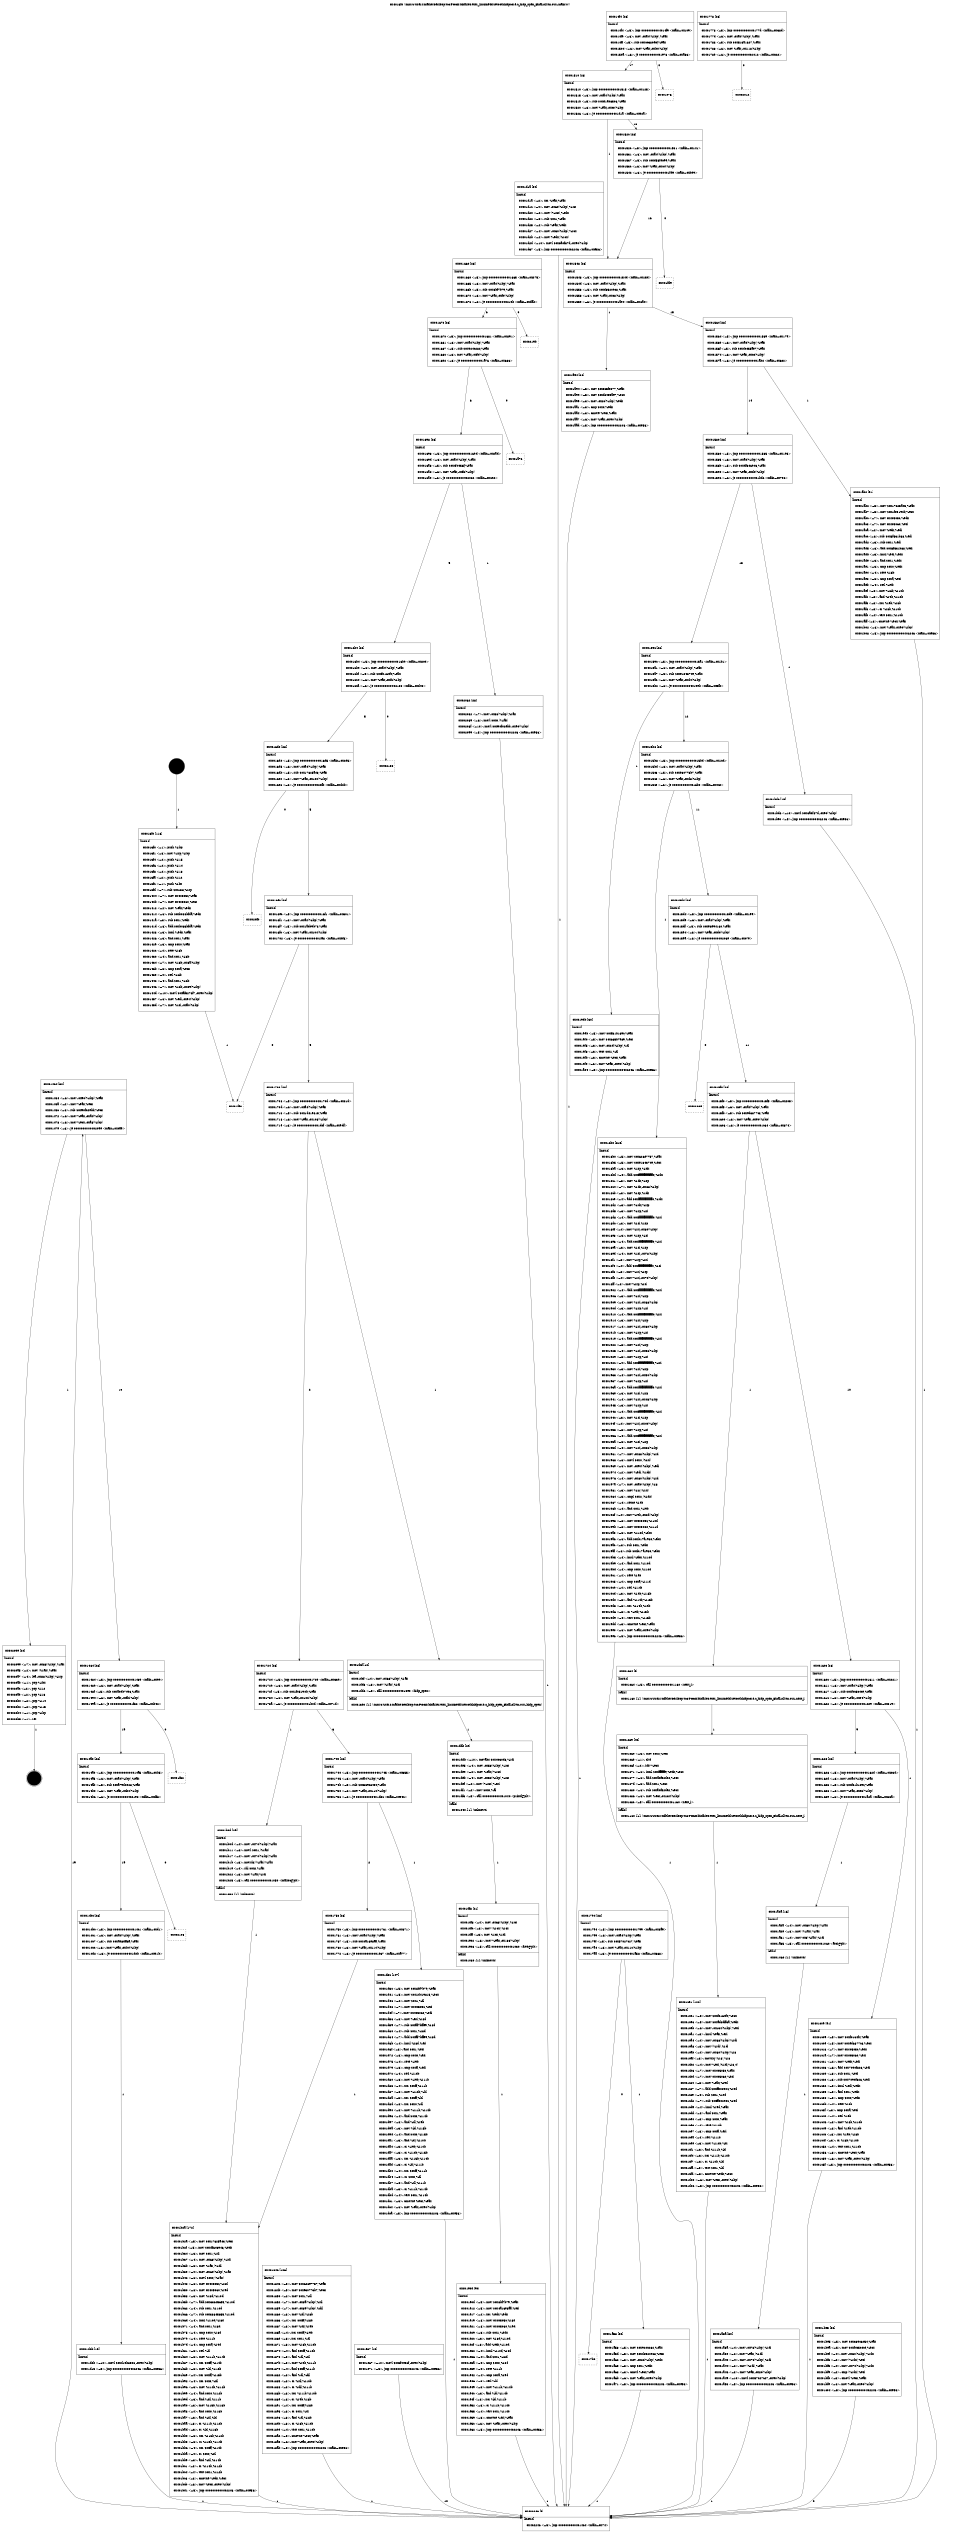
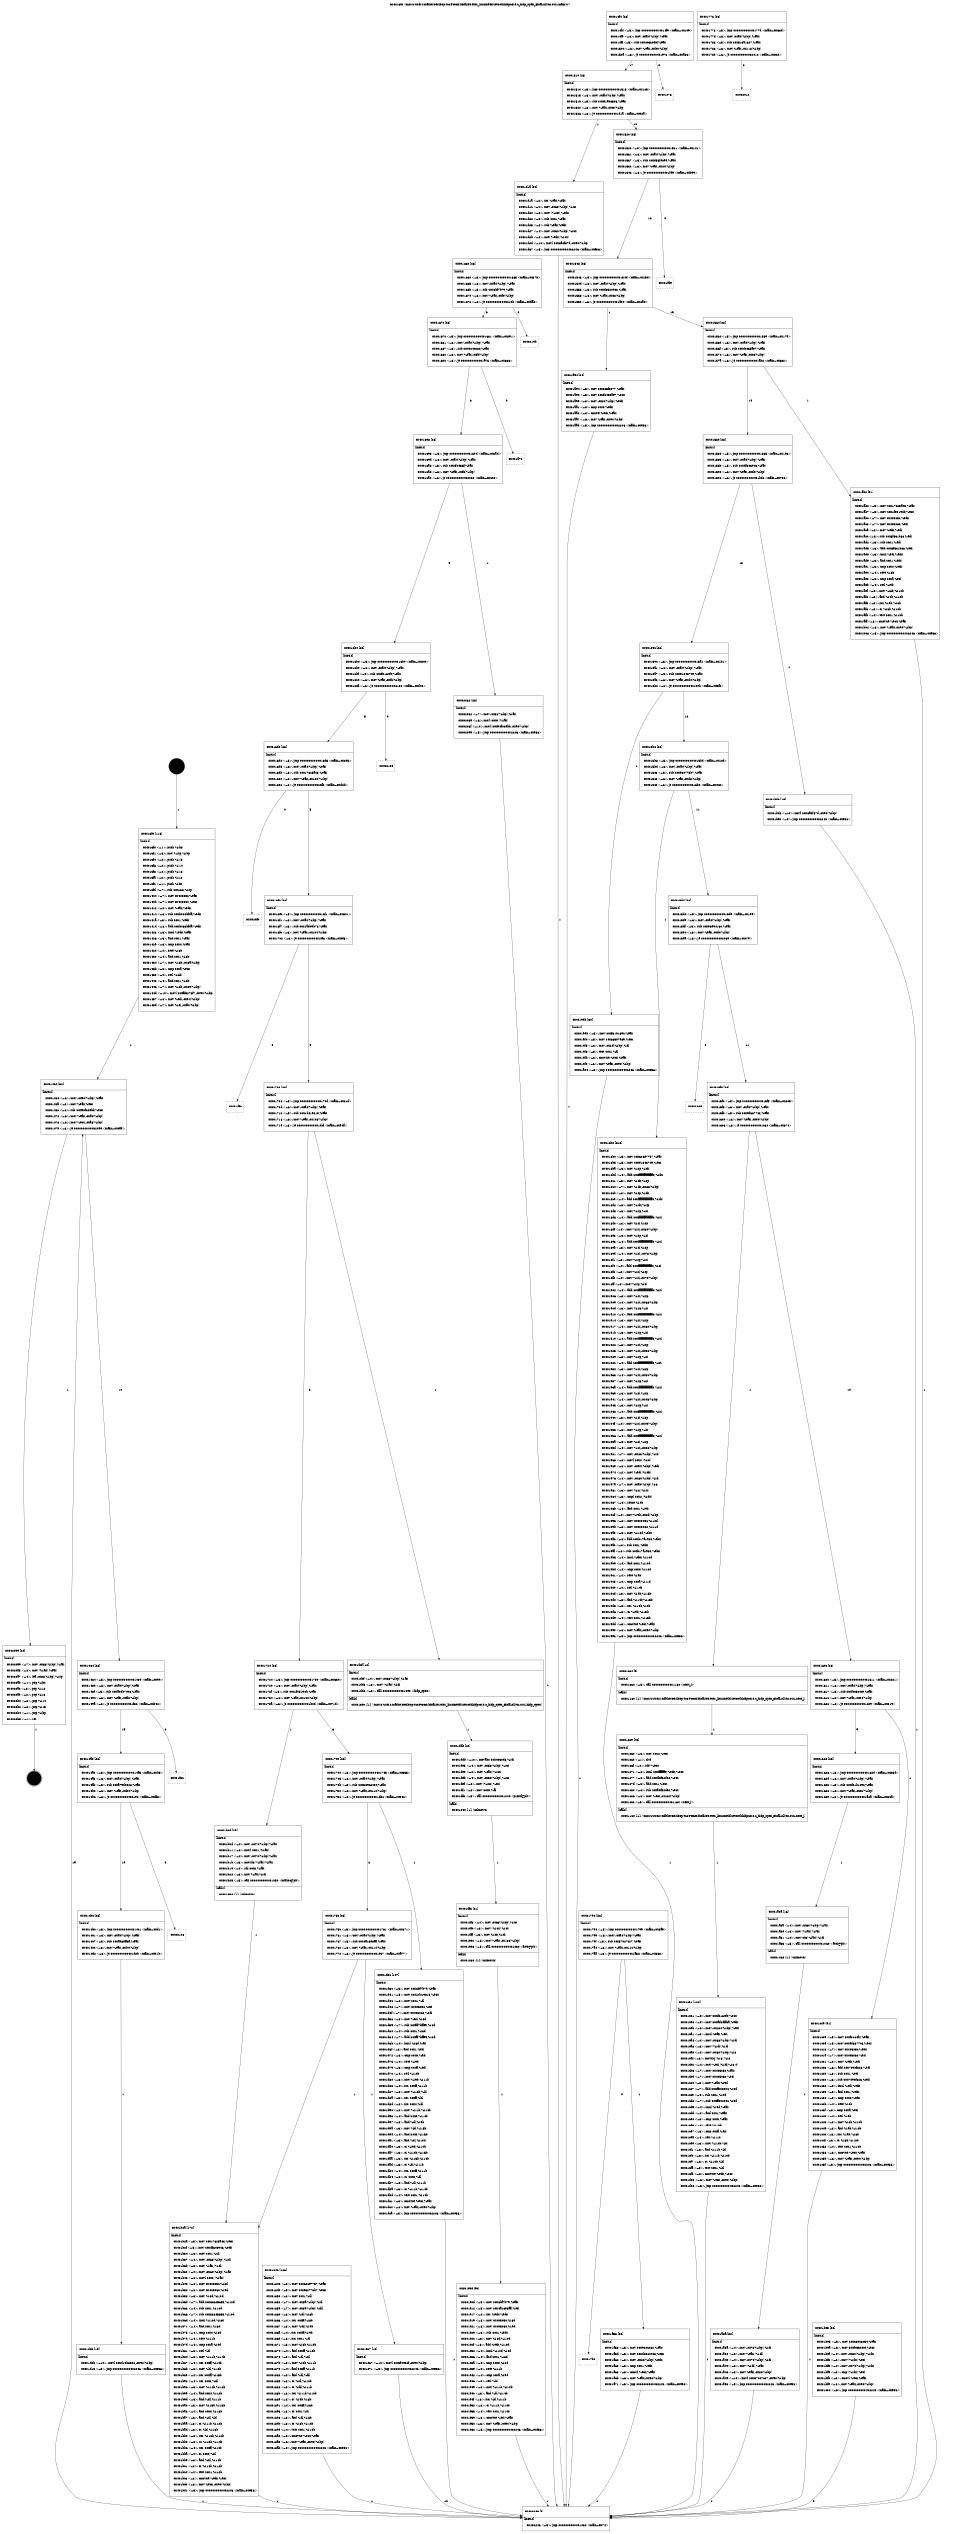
edge "0x401510 [28]" -> "0x401548 [28]": now "0x401510 [28]" -> "0x401d1a [34]"
edge "0x4013f0 [116]" -> "0x401fe8": now "0x4013f0 [116]" -> "0x401464 [32]"
edge "0x40175c [28]" -> "0x401e67 [15]": added, label "1"
